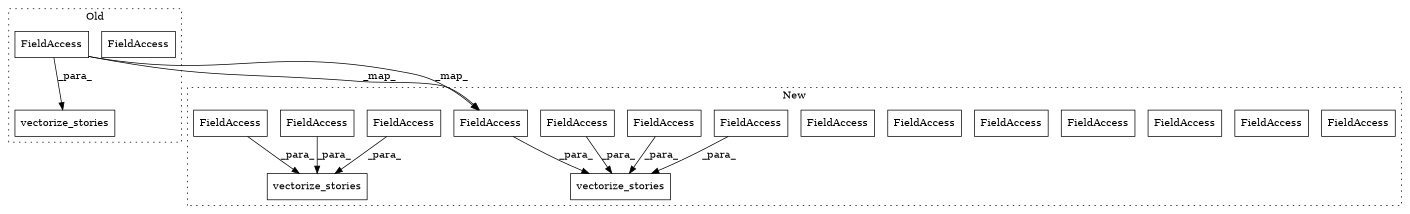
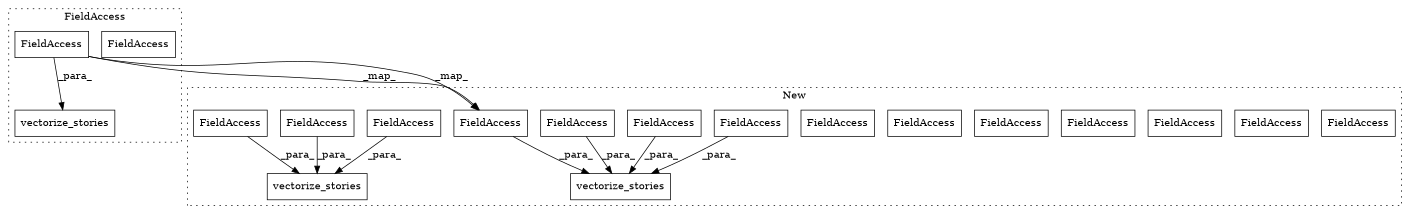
cluster "Old": label "Old" -> "FieldAccess"
